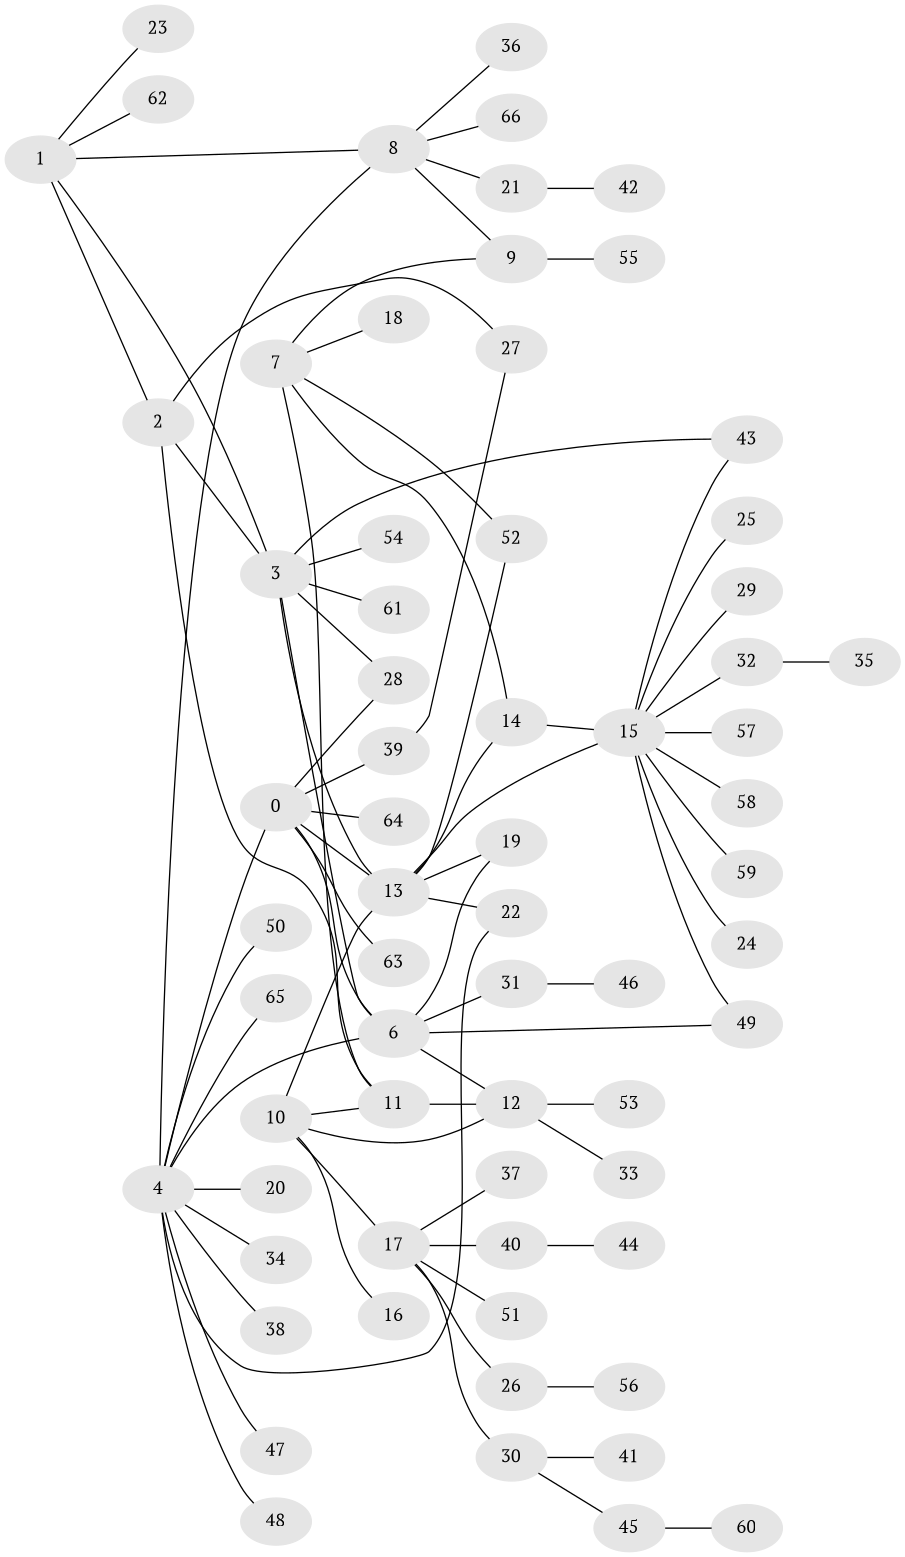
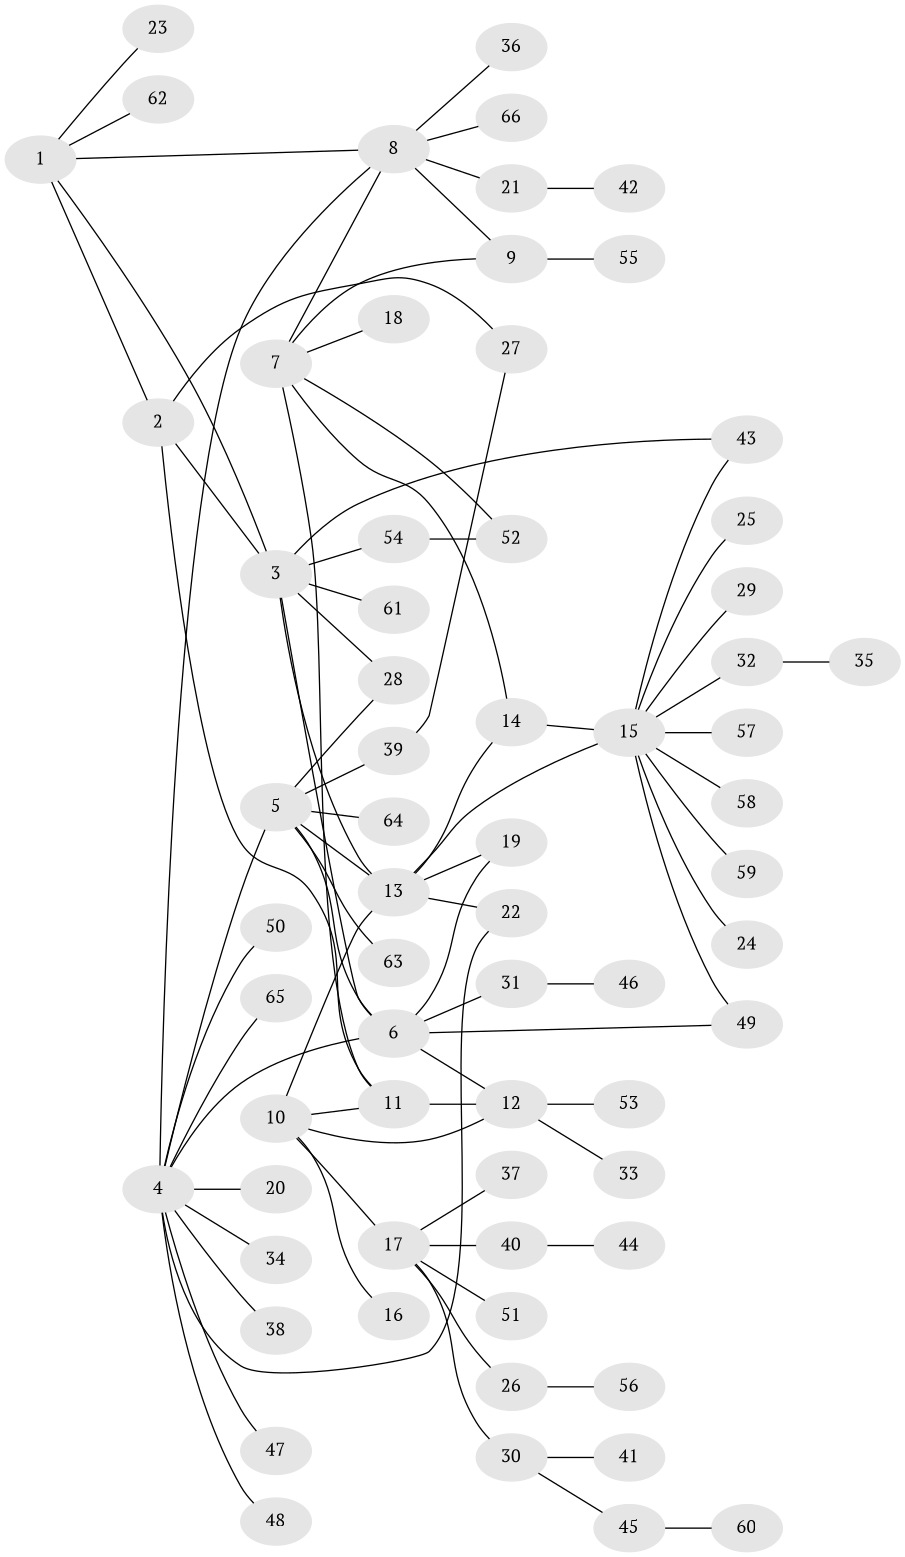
edge "8" -- "7": added
edge "52" -- "13": now "52" -- "54"
node "0": label "0" -> "5"
